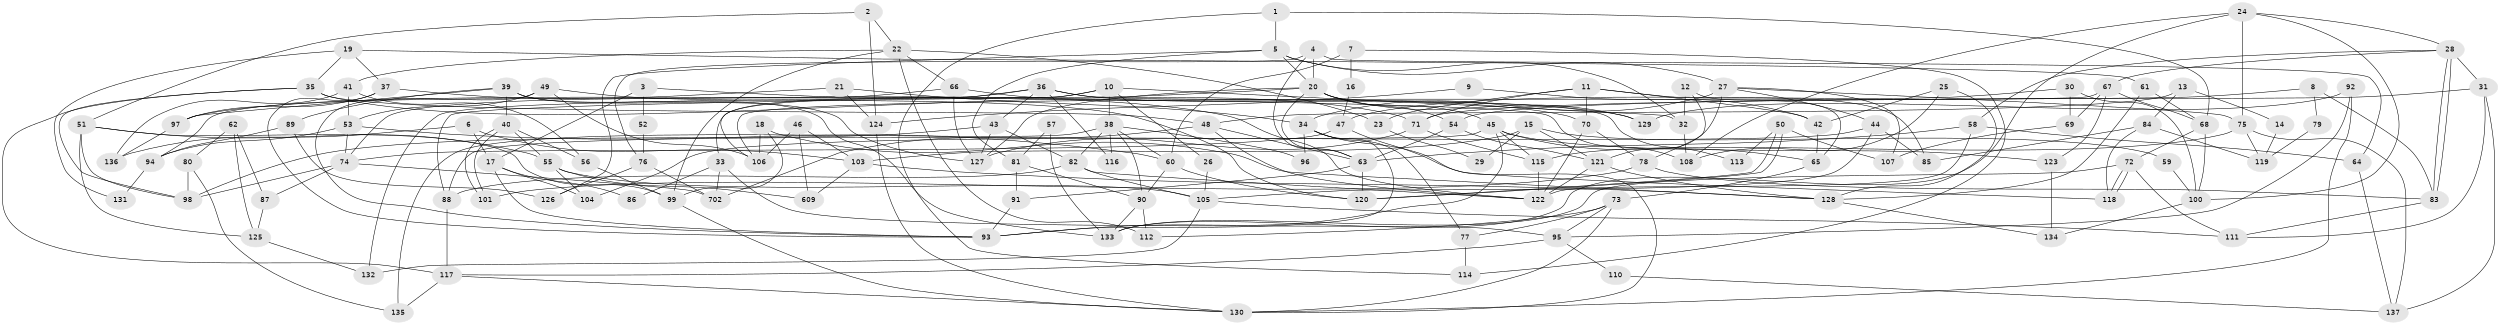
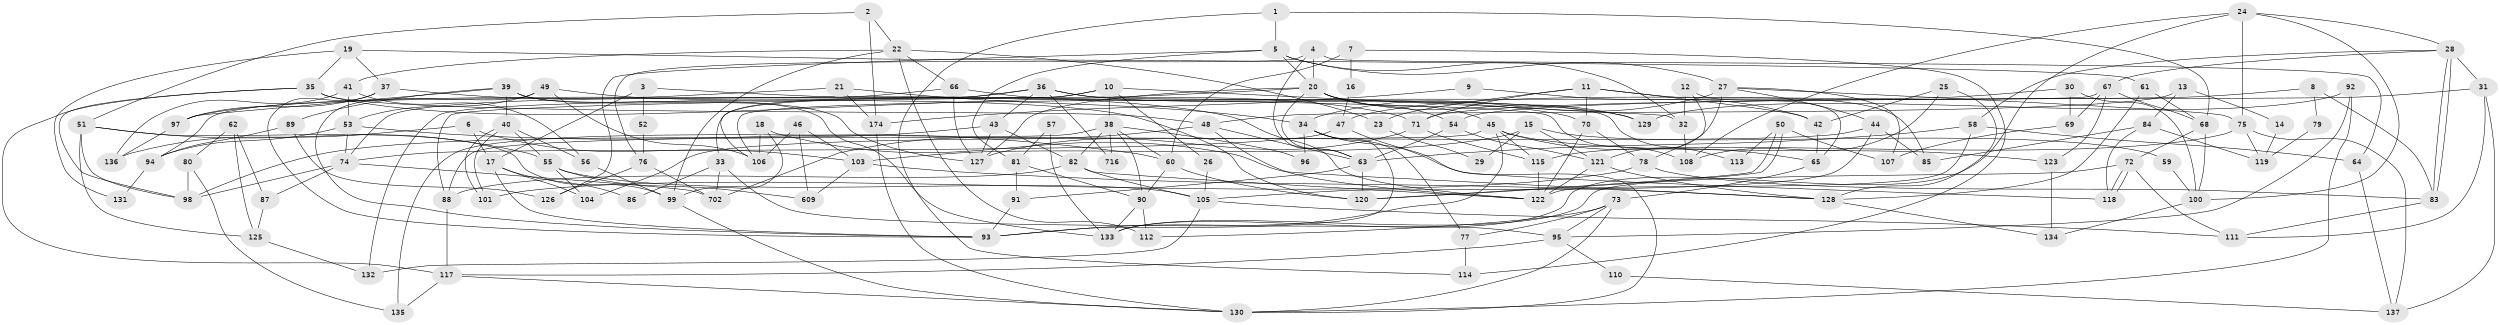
node "124": label "124" -> "174"
node "116": label "116" -> "716"
